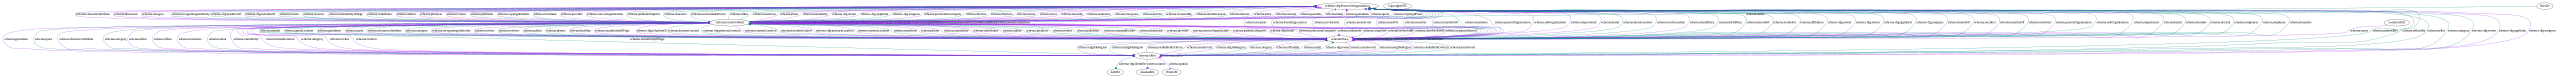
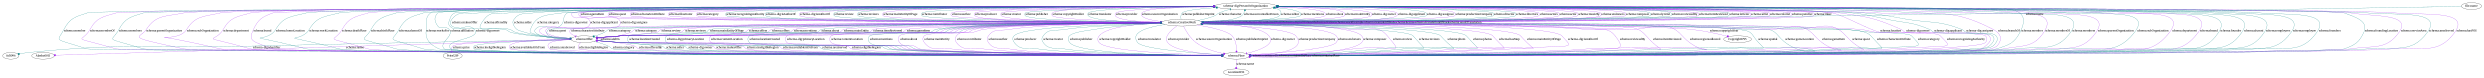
node "file_file": label "file_file" -> "file_name"
edge "Copyright1795" -> "schema:CreativeWork": reversed
edge "Location1192" -> "schema:Place": reversed
edge "schema:Place" -> "schema:Offer": label "schema:areaServed" -> "schema:makesOffer"
edge "schema:Offer" -> "Price1219": label "schema:spatial" -> "schema:price"
